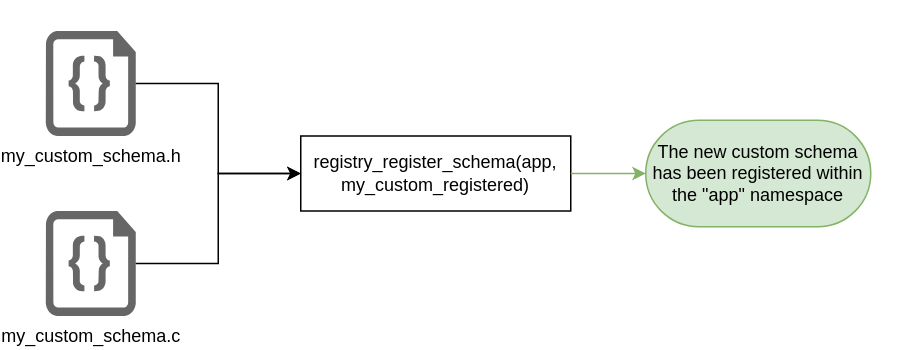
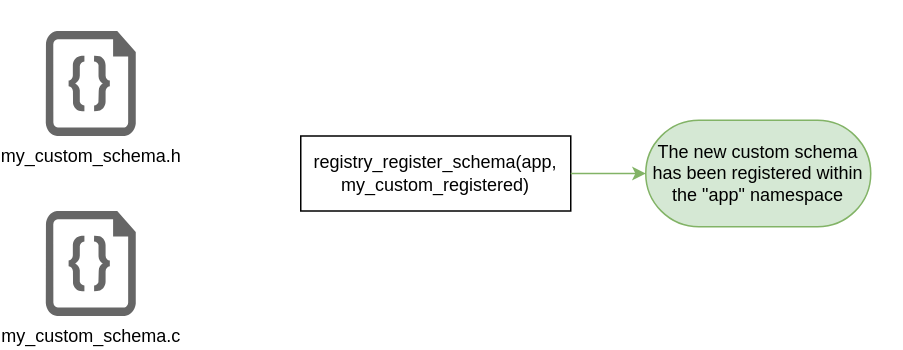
edge "my_custom_schema.h" -> "registry_register_schema(app, my_custom_registered)": removed
edge "my_custom_schema.c" -> "registry_register_schema(app, my_custom_registered)": removed
